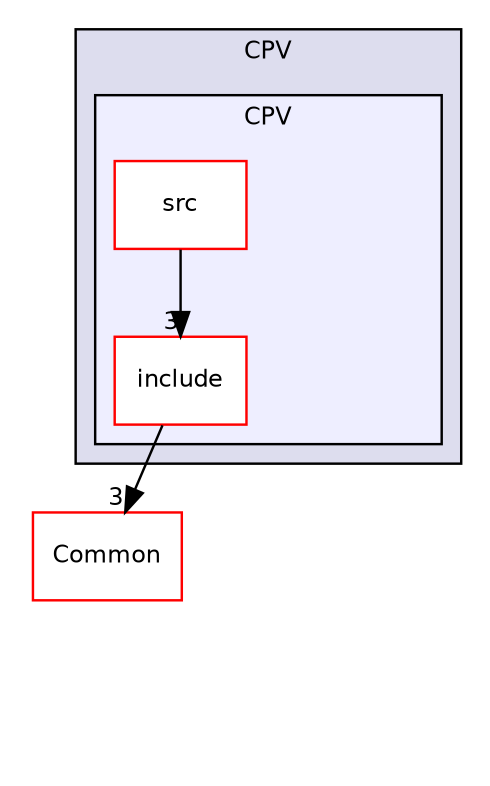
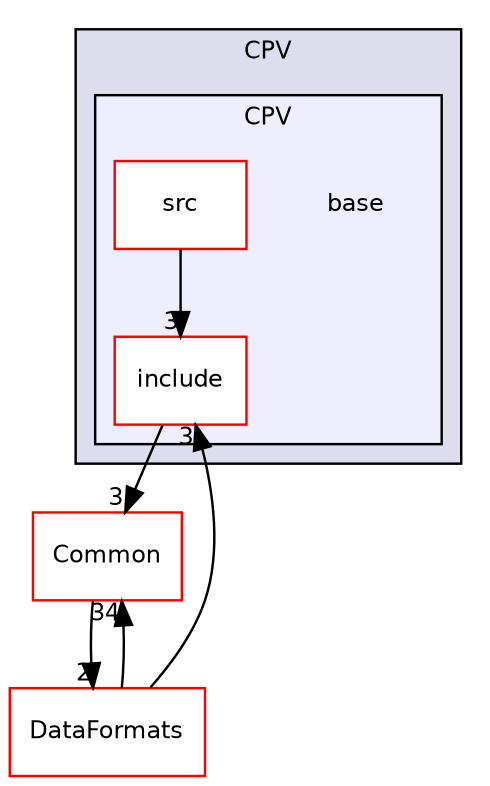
node "base": added
node "DataFormats": added
